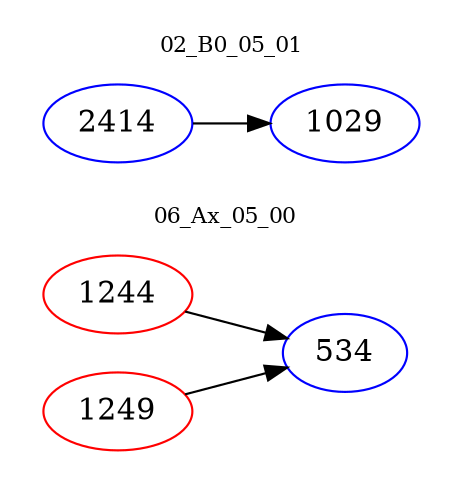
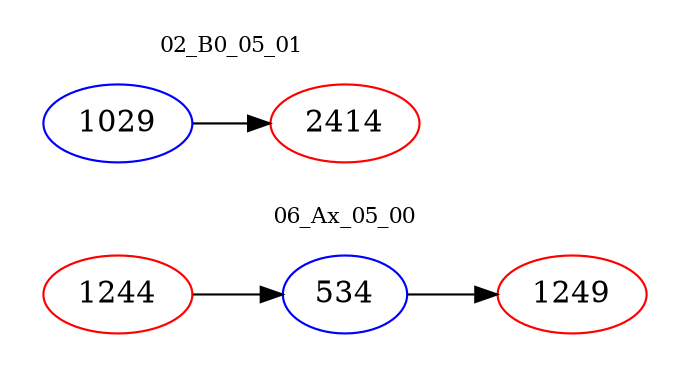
node "2414": color blue -> red
edge "2414" -> "1029": reversed
edge "1249" -> "534": reversed
